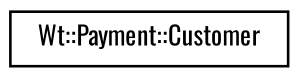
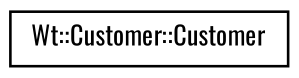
node "Wt::Payment::Customer": label "Wt::Payment::Customer" -> "Wt::Customer::Customer"
